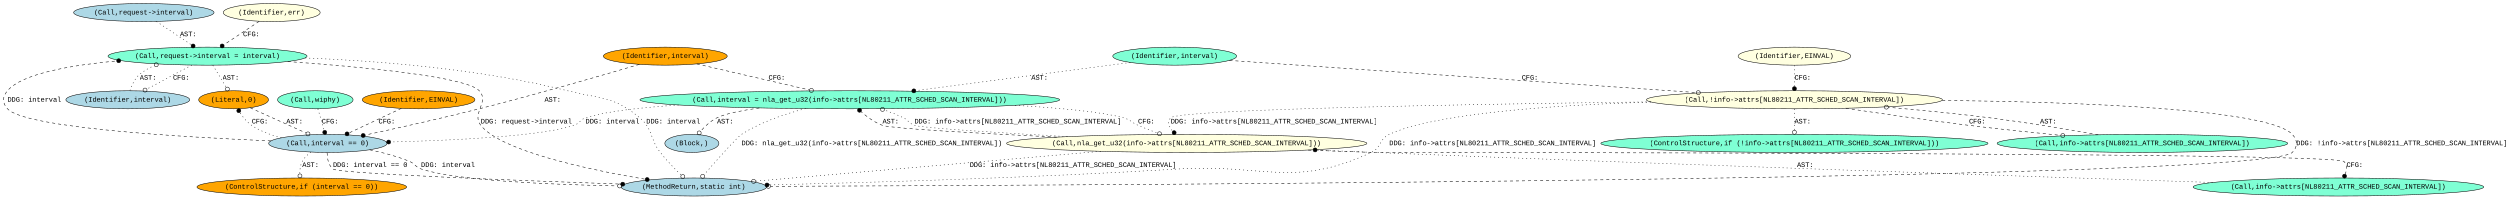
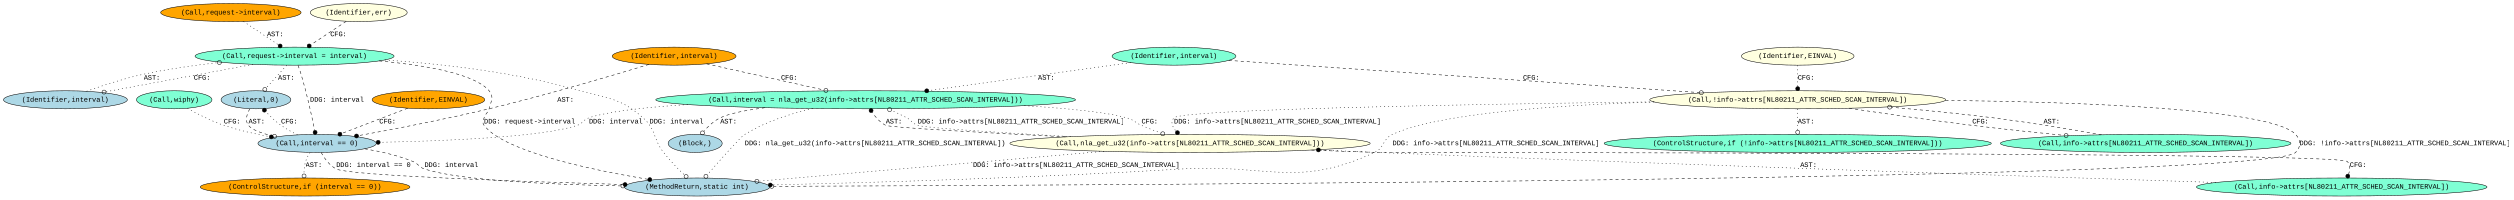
node "(Call,request->interval)": fillcolor lightblue -> orange
node "(Literal,0)": fillcolor orange -> lightblue
edge "(Call,interval == 0)" -> "(Call,request->interval = interval)": reversed
